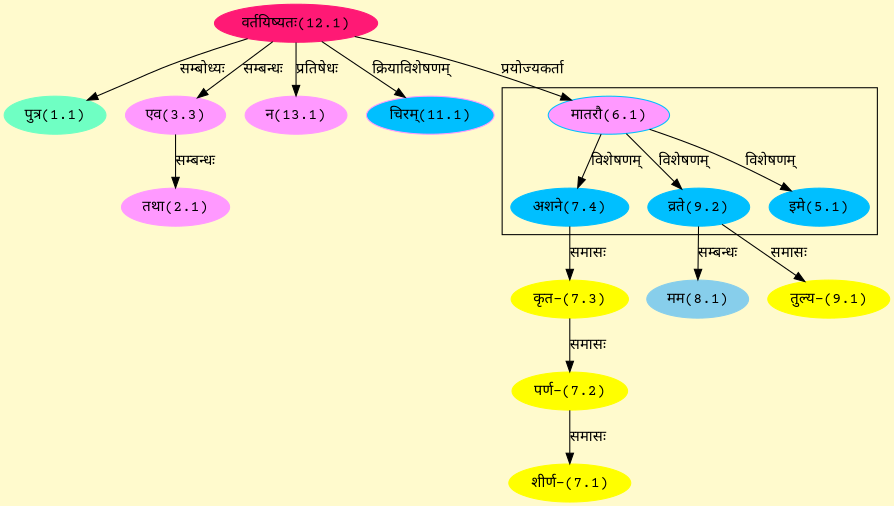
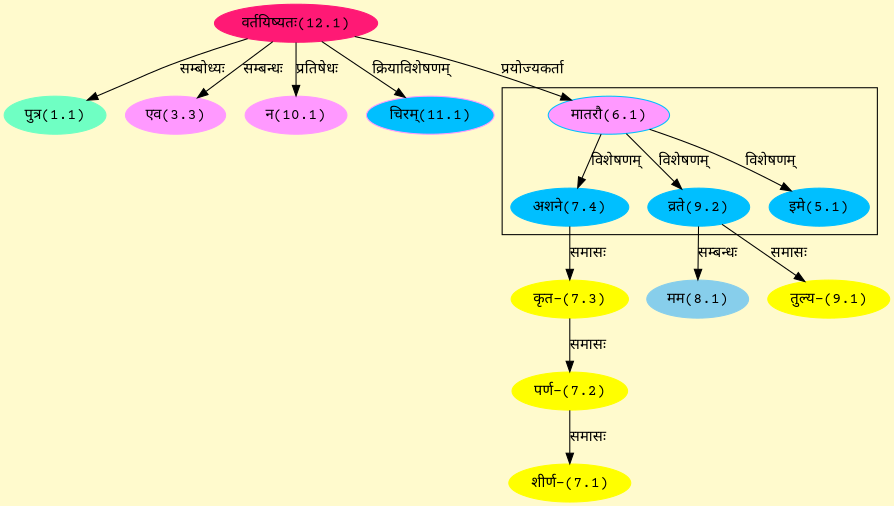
node "न(13.1)": label "न(13.1)" -> "न(10.1)"
node "तथा(2.1)": removed
